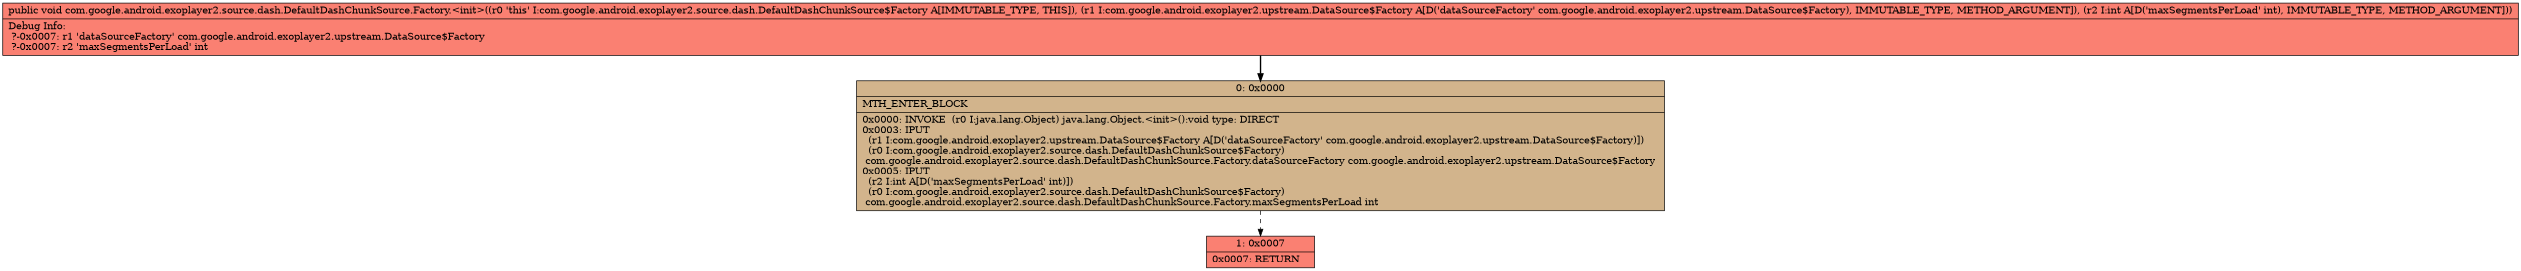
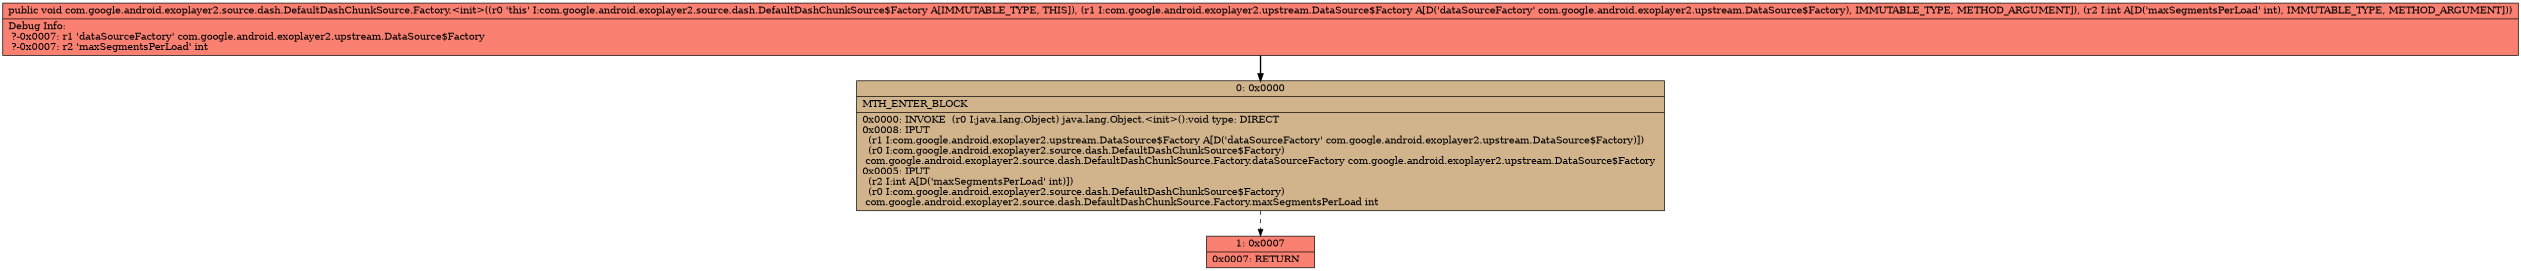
node "0: 0x0000": text "0x0003: IPUT" -> "0x0008: IPUT"
